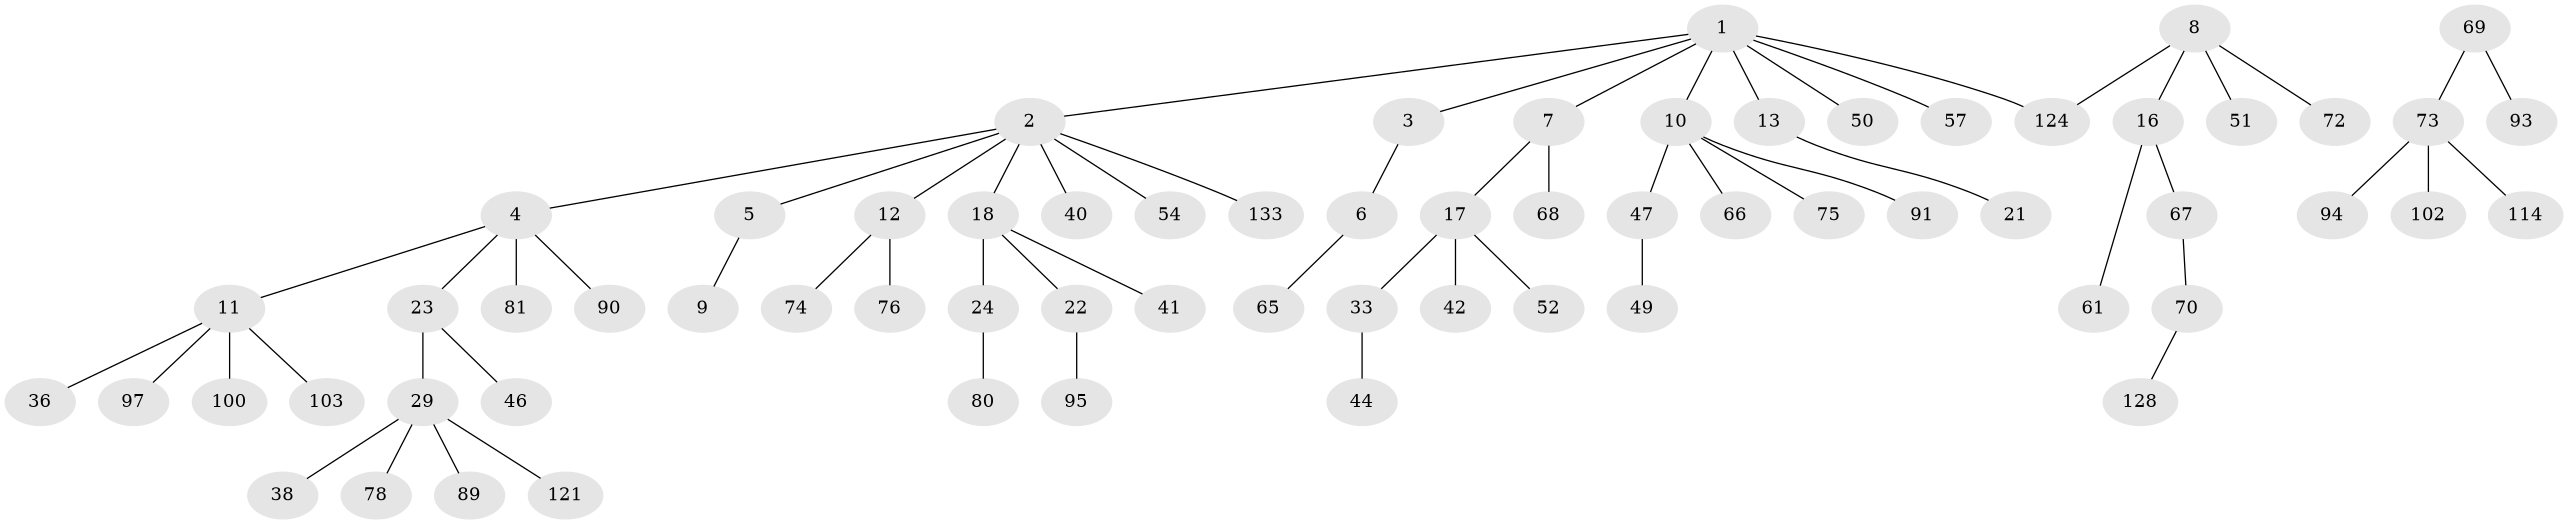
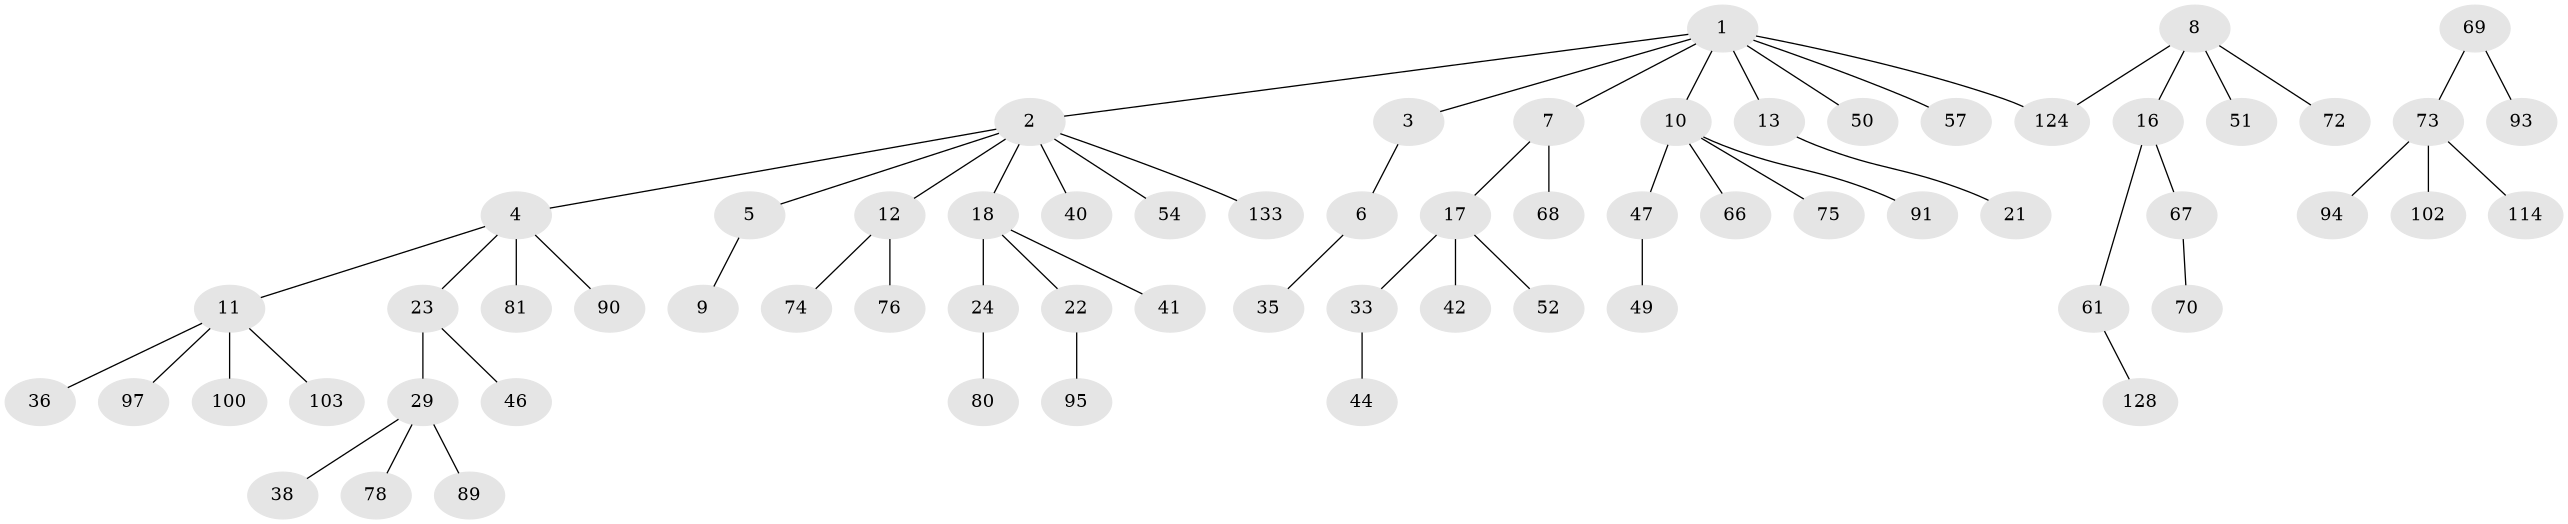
node "65": label "65" -> "35"
edge "70" -- "128": now "61" -- "128"
node "121": removed
